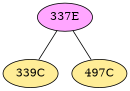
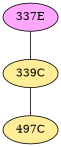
edge "337E" -- "497C": now "339C" -- "497C"
